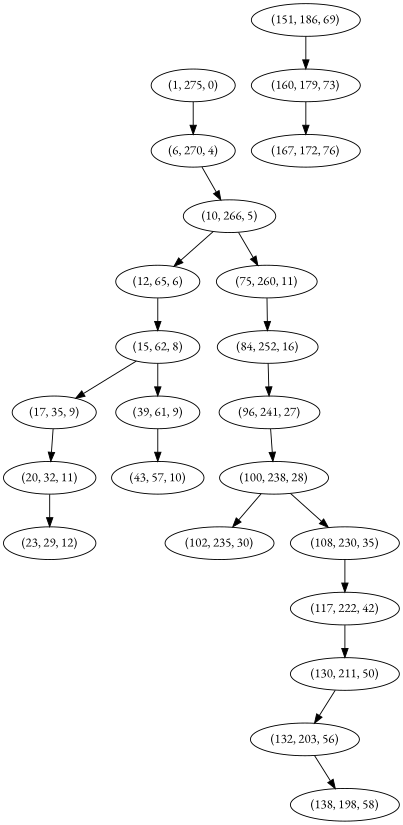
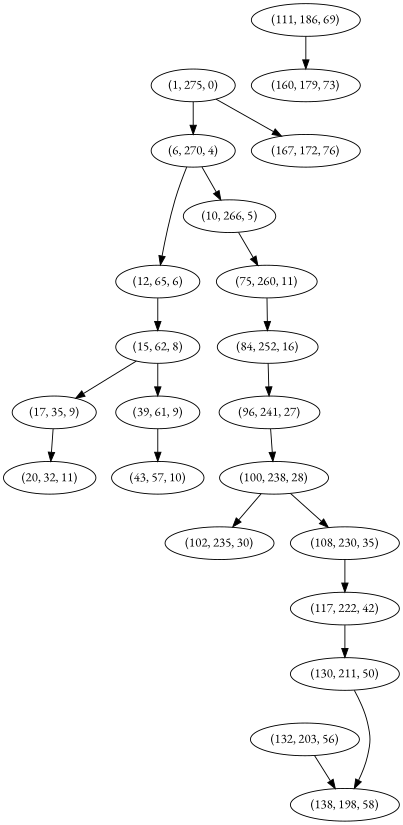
node "(151, 186, 69)": label "(151, 186, 69)" -> "(111, 186, 69)"
edge "(160, 179, 73)" -> "(167, 172, 76)": now "(1, 275, 0)" -> "(167, 172, 76)"
edge "(10, 266, 5)" -> "(12, 65, 6)": now "(6, 270, 4)" -> "(12, 65, 6)"
node "(23, 29, 12)": removed
edge "(130, 211, 50)" -> "(132, 203, 56)": now "(130, 211, 50)" -> "(138, 198, 58)"
